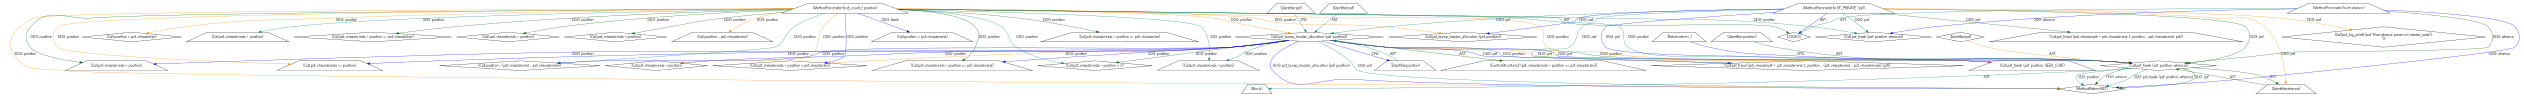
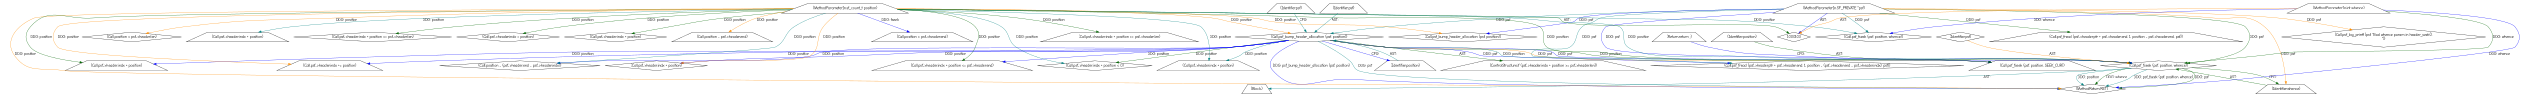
edge "(MethodParameterIn,int whence)" -> "1000103": color teal -> darkorange
edge "(MethodParameterIn,sf_count_t position)" -> "(Call,psf_fseek (psf, position, SEEK_CUR))": color darkorange -> darkgreen
node "(Call,psf->header.indx + position > psf->header.len)": removed
